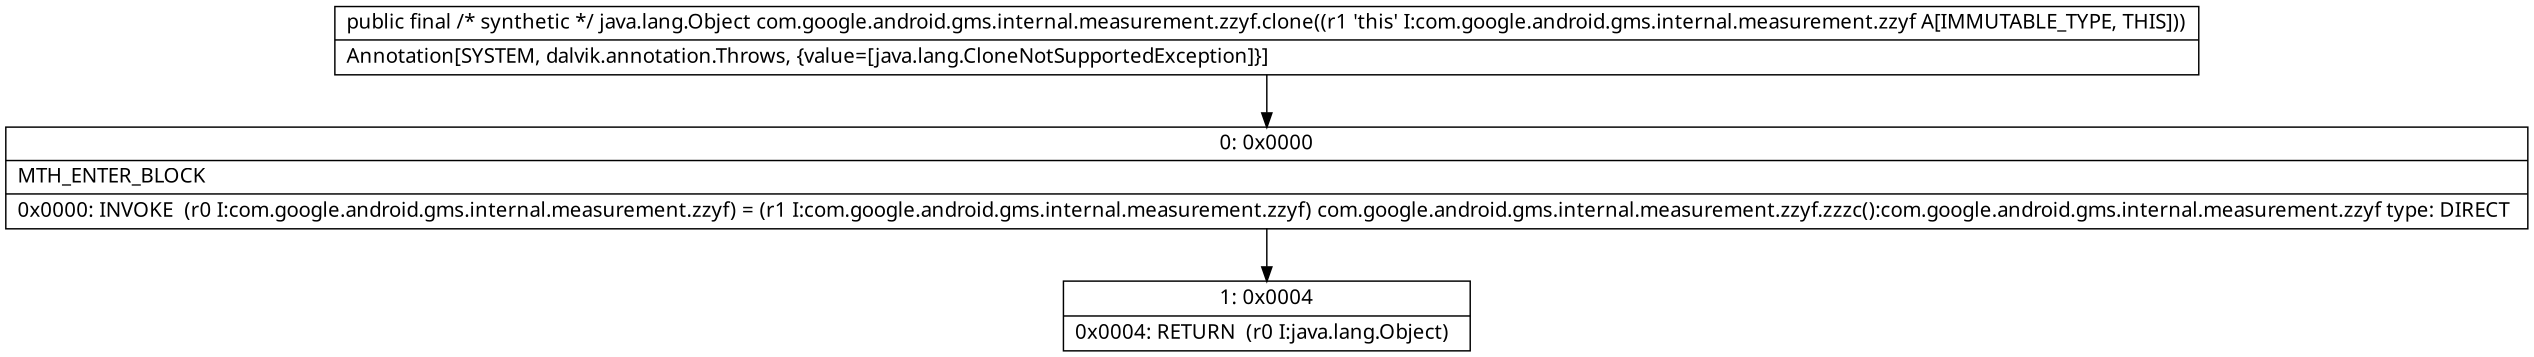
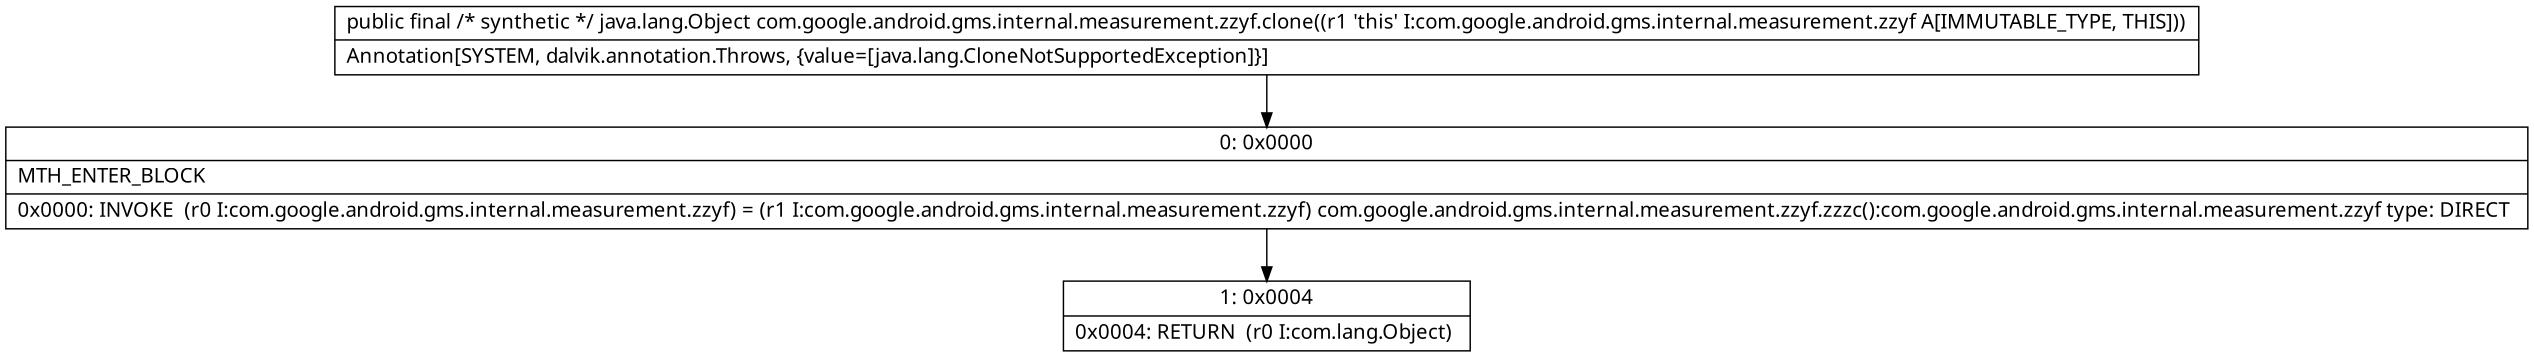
node "1: 0x0004": text "0x0004: RETURN  (r0 I:java.lang.Object)" -> "0x0004: RETURN  (r0 I:com.lang.Object)"
